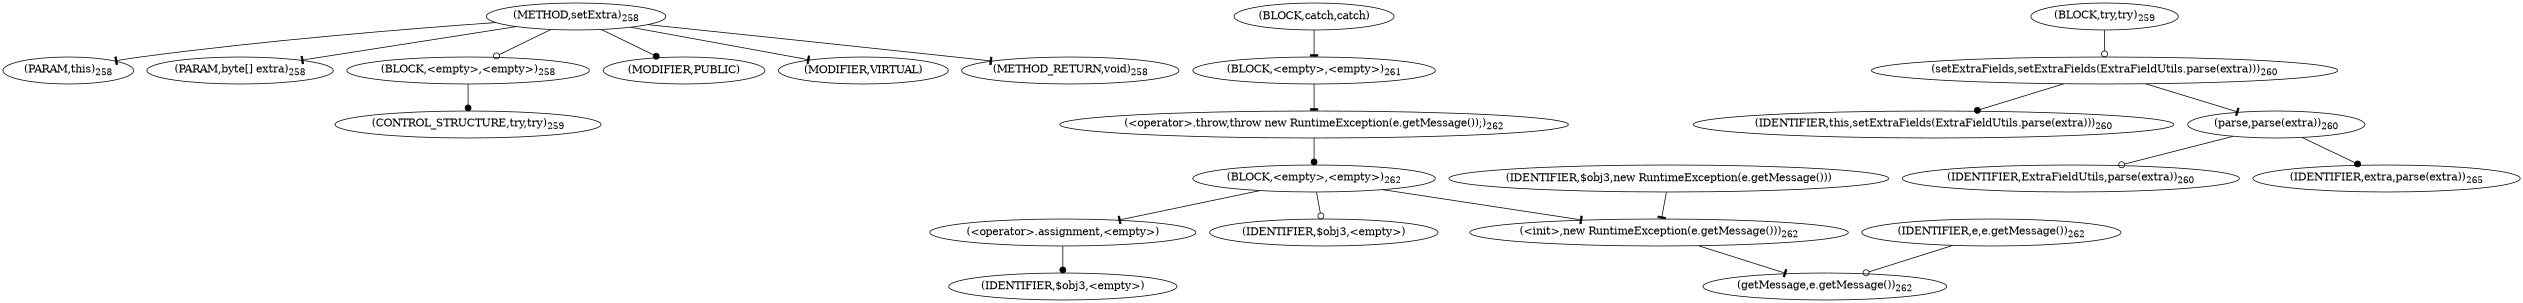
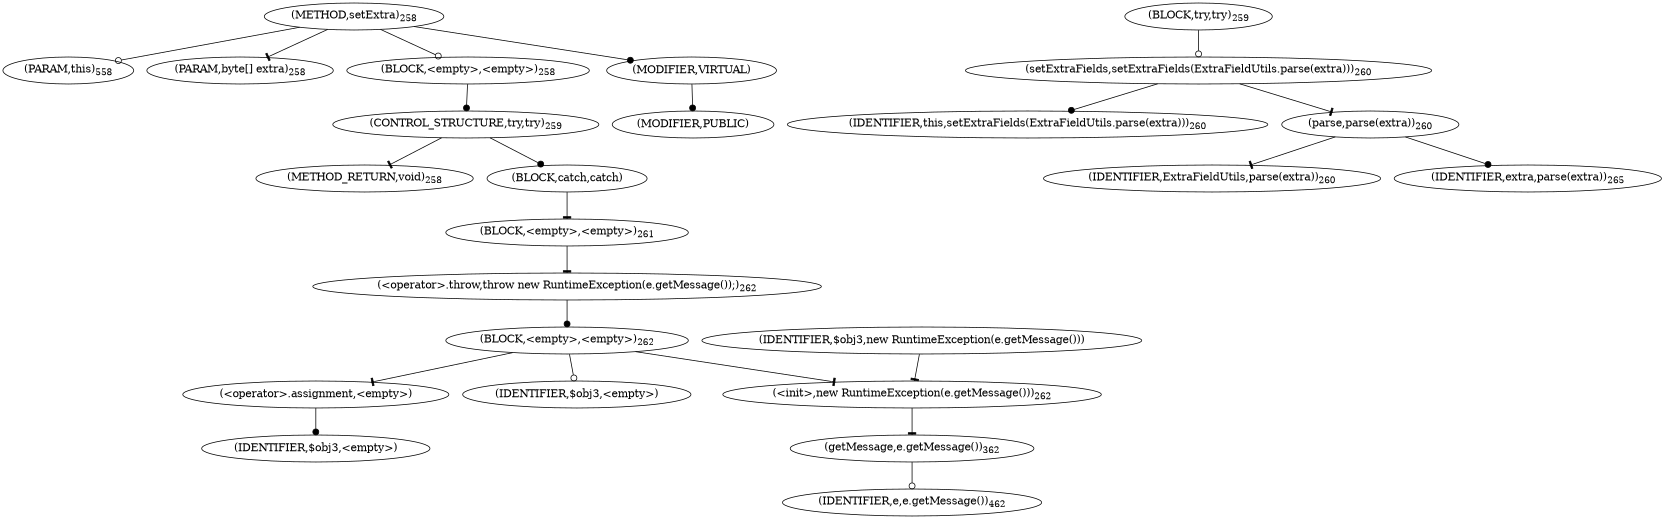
edge "(METHOD,setExtra)" -> "(PARAM,this)": arrowhead tee -> odot
edge "(METHOD,setExtra)" -> "(MODIFIER,PUBLIC)": now "(MODIFIER,VIRTUAL)" -> "(MODIFIER,PUBLIC)"
edge "(METHOD,setExtra)" -> "(METHOD_RETURN,void)": now "(CONTROL_STRUCTURE,try,try)" -> "(METHOD_RETURN,void)"
edge "(METHOD,setExtra)" -> "(MODIFIER,VIRTUAL)": arrowhead tee -> dot
node "(PARAM,this)": text "258" -> "558"
edge "(CONTROL_STRUCTURE,try,try)" -> "(BLOCK,catch,catch)": added
edge "(parse,parse(extra))" -> "(IDENTIFIER,ExtraFieldUtils,parse(extra))": arrowhead odot -> tee
node "(IDENTIFIER,e,e.getMessage())": text "262" -> "462"
edge "(IDENTIFIER,e,e.getMessage())" -> "(getMessage,e.getMessage())": reversed
node "(getMessage,e.getMessage())": text "262" -> "362"
